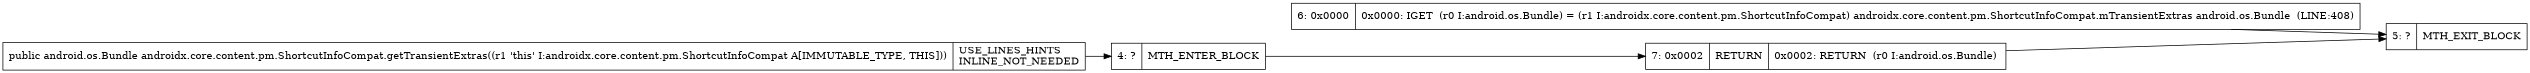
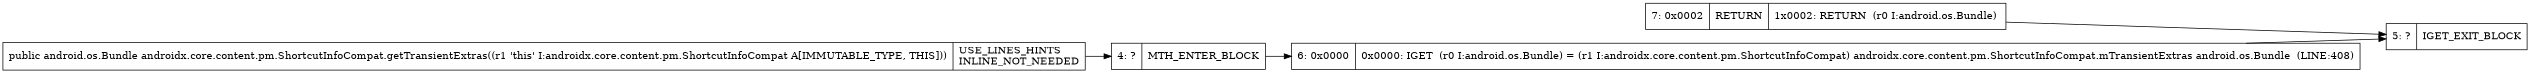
node "5: ?": text "MTH_EXIT_BLOCK" -> "IGET_EXIT_BLOCK"
edge "4: ?" -> "7: 0x0002": now "4: ?" -> "6: 0x0000"
node "7: 0x0002": text "0x0002: RETURN  (r0 I:android.os.Bundle)" -> "1x0002: RETURN  (r0 I:android.os.Bundle)"
